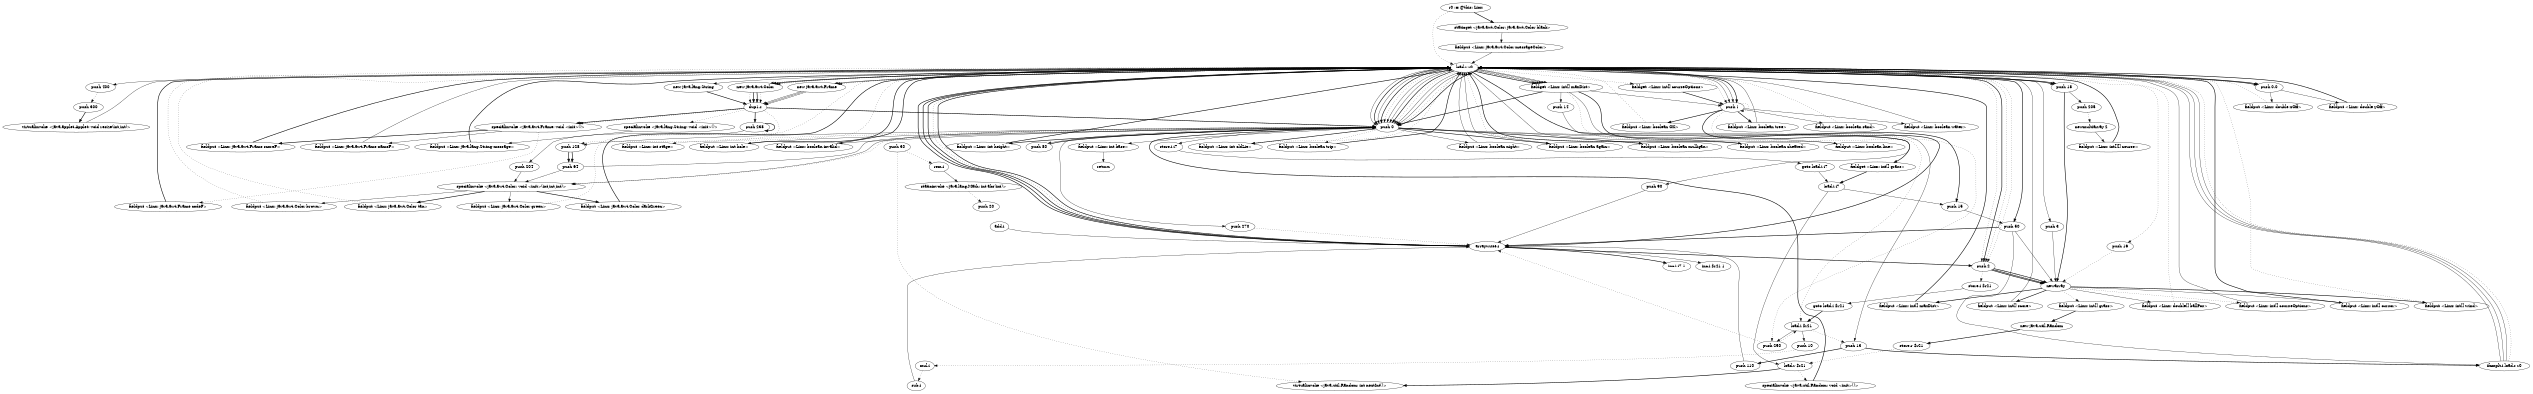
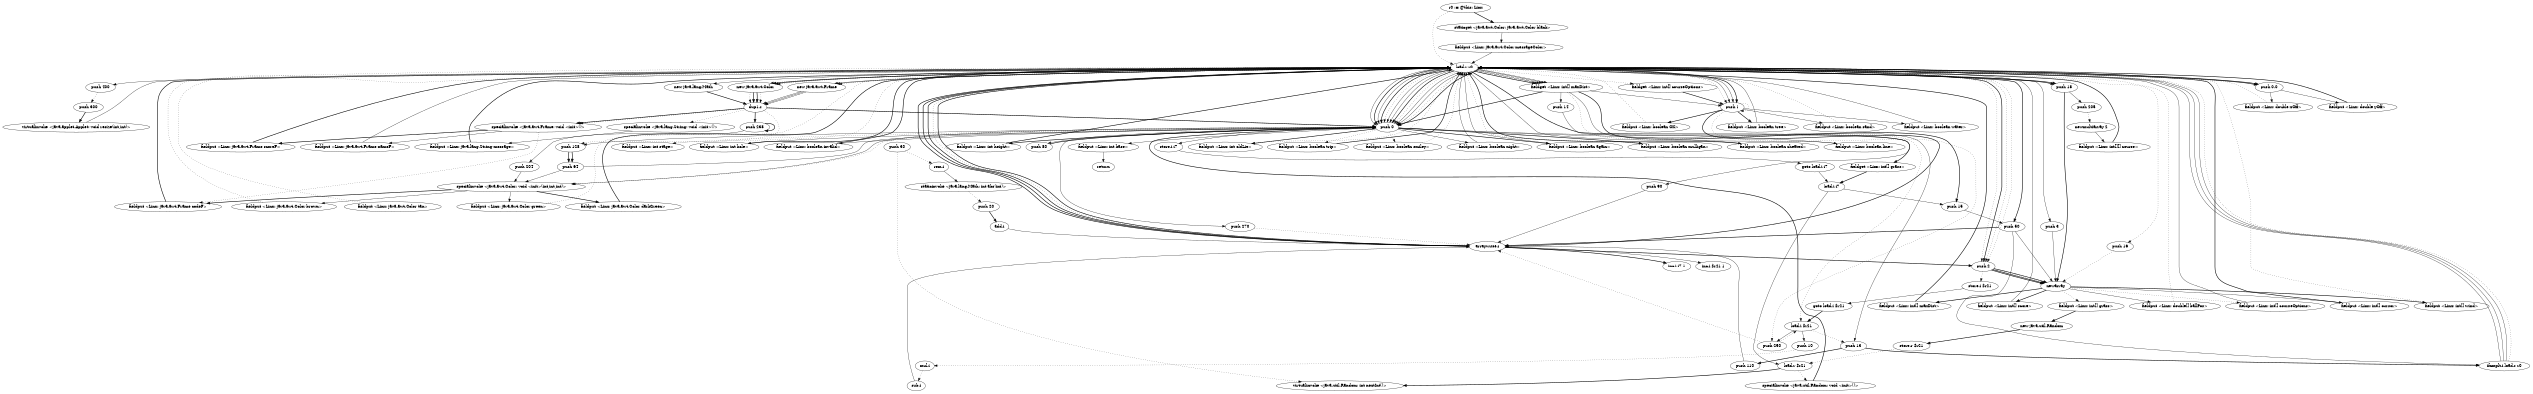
node "new java.lang.String": label "new java.lang.String" -> "new java.lang.Math"
node "fieldput <Linx: boolean smiley>": added
edge "specialinvoke <java.awt.Color: void <init>(int,int,int)>" -> "fieldput <Linx: java.awt.Color tan>": now "specialinvoke <java.awt.Color: void <init>(int,int,int)>" -> "fieldput <Linx: java.awt.Frame codeF>"
edge "push 20" -> "add.i": added
